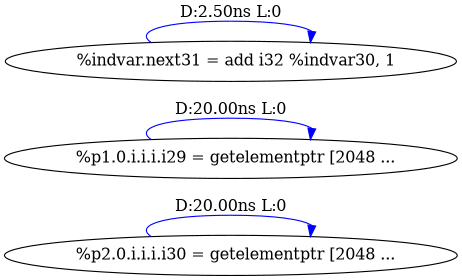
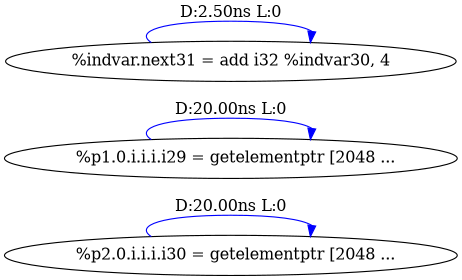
node "%indvar.next31 = add i32 %indvar30, 1": label "%indvar.next31 = add i32 %indvar30, 1" -> "%indvar.next31 = add i32 %indvar30, 4"
